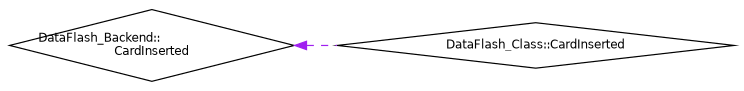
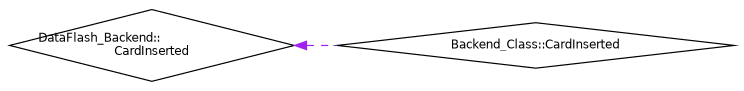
node "DataFlash_Class::CardInserted": label "DataFlash_Class::CardInserted" -> "Backend_Class::CardInserted"
